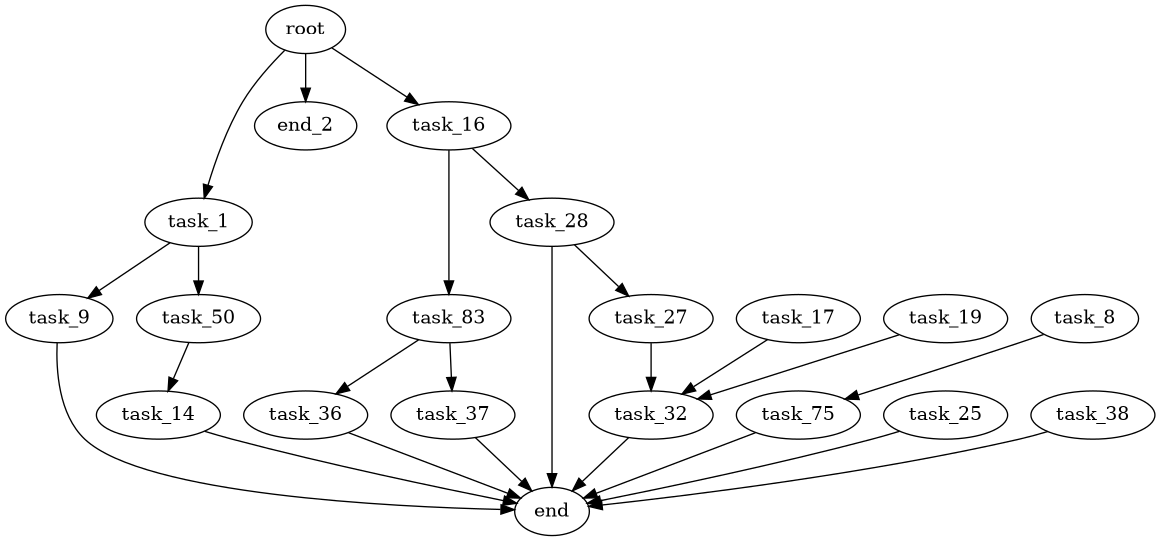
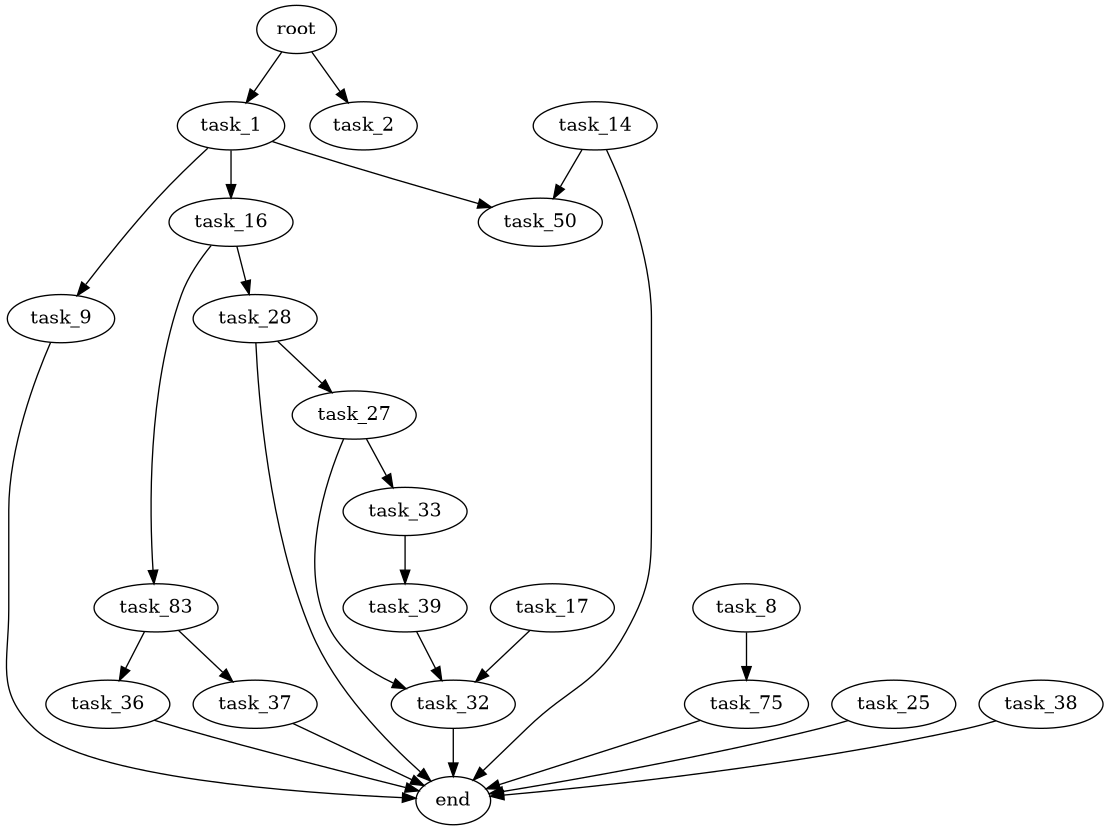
edge "root" -> "task_16": now "task_1" -> "task_16"
node "end_2": label "end_2" -> "task_2"
node "task_19": label "task_19" -> "task_39"
edge "task_50" -> "task_14": reversed
node "task_33": added
